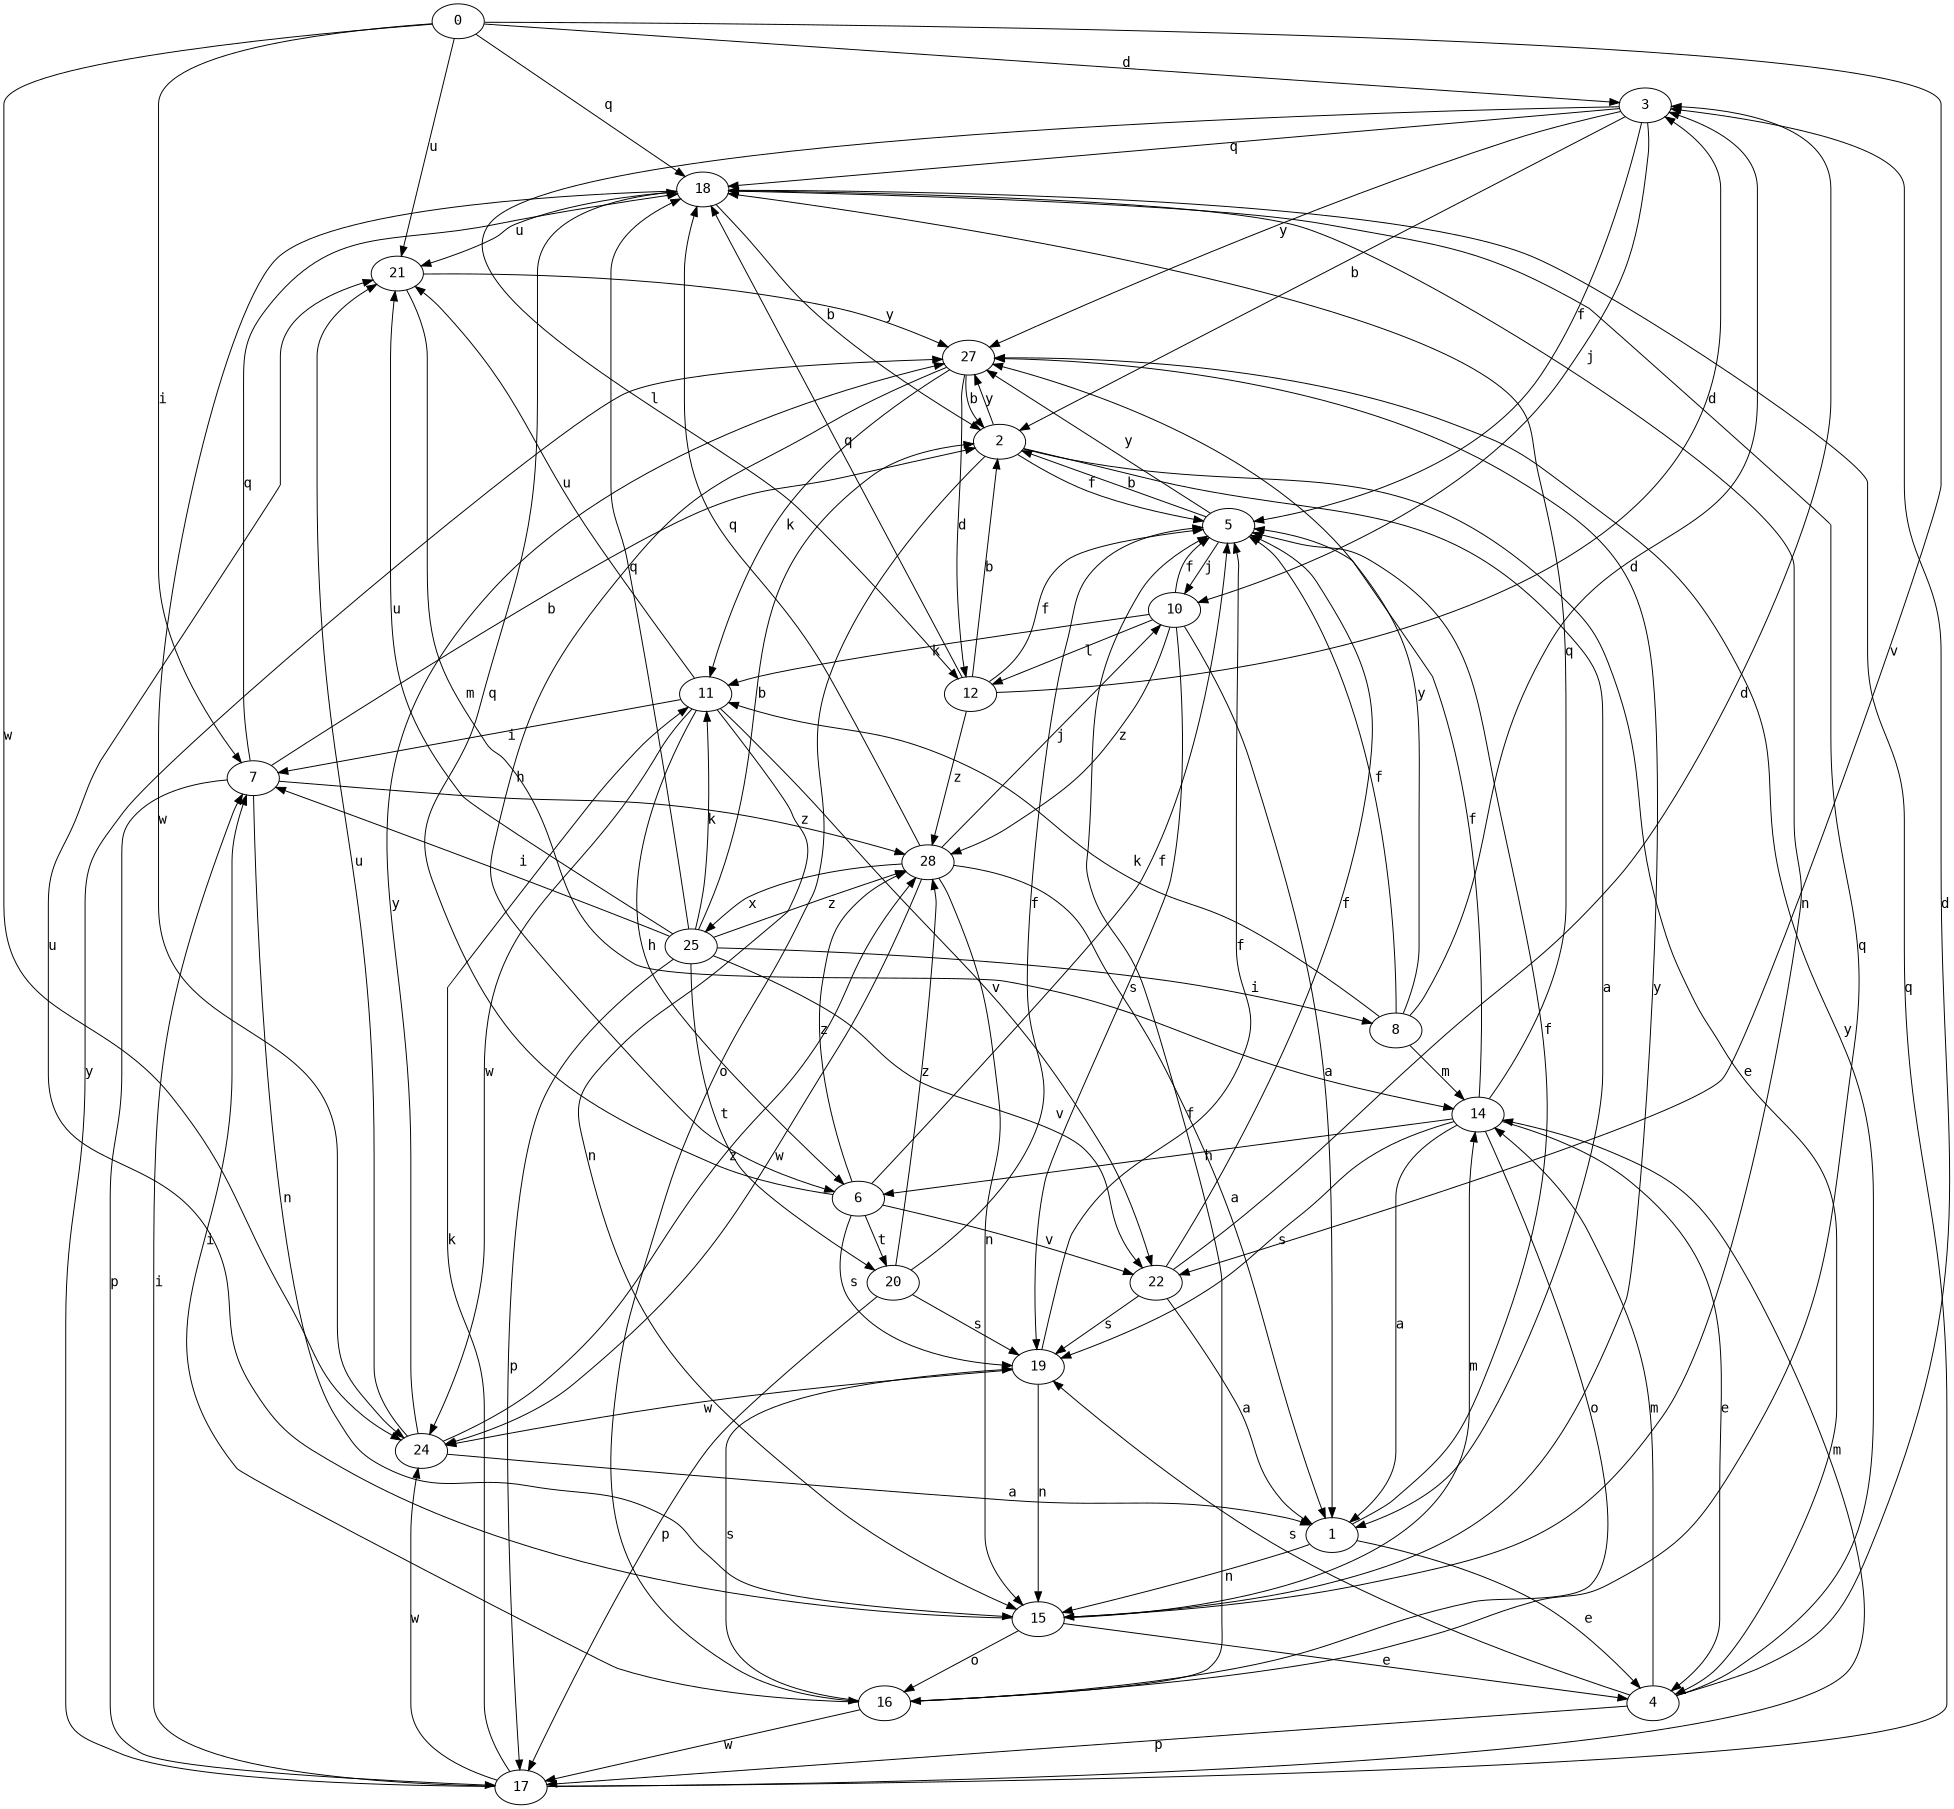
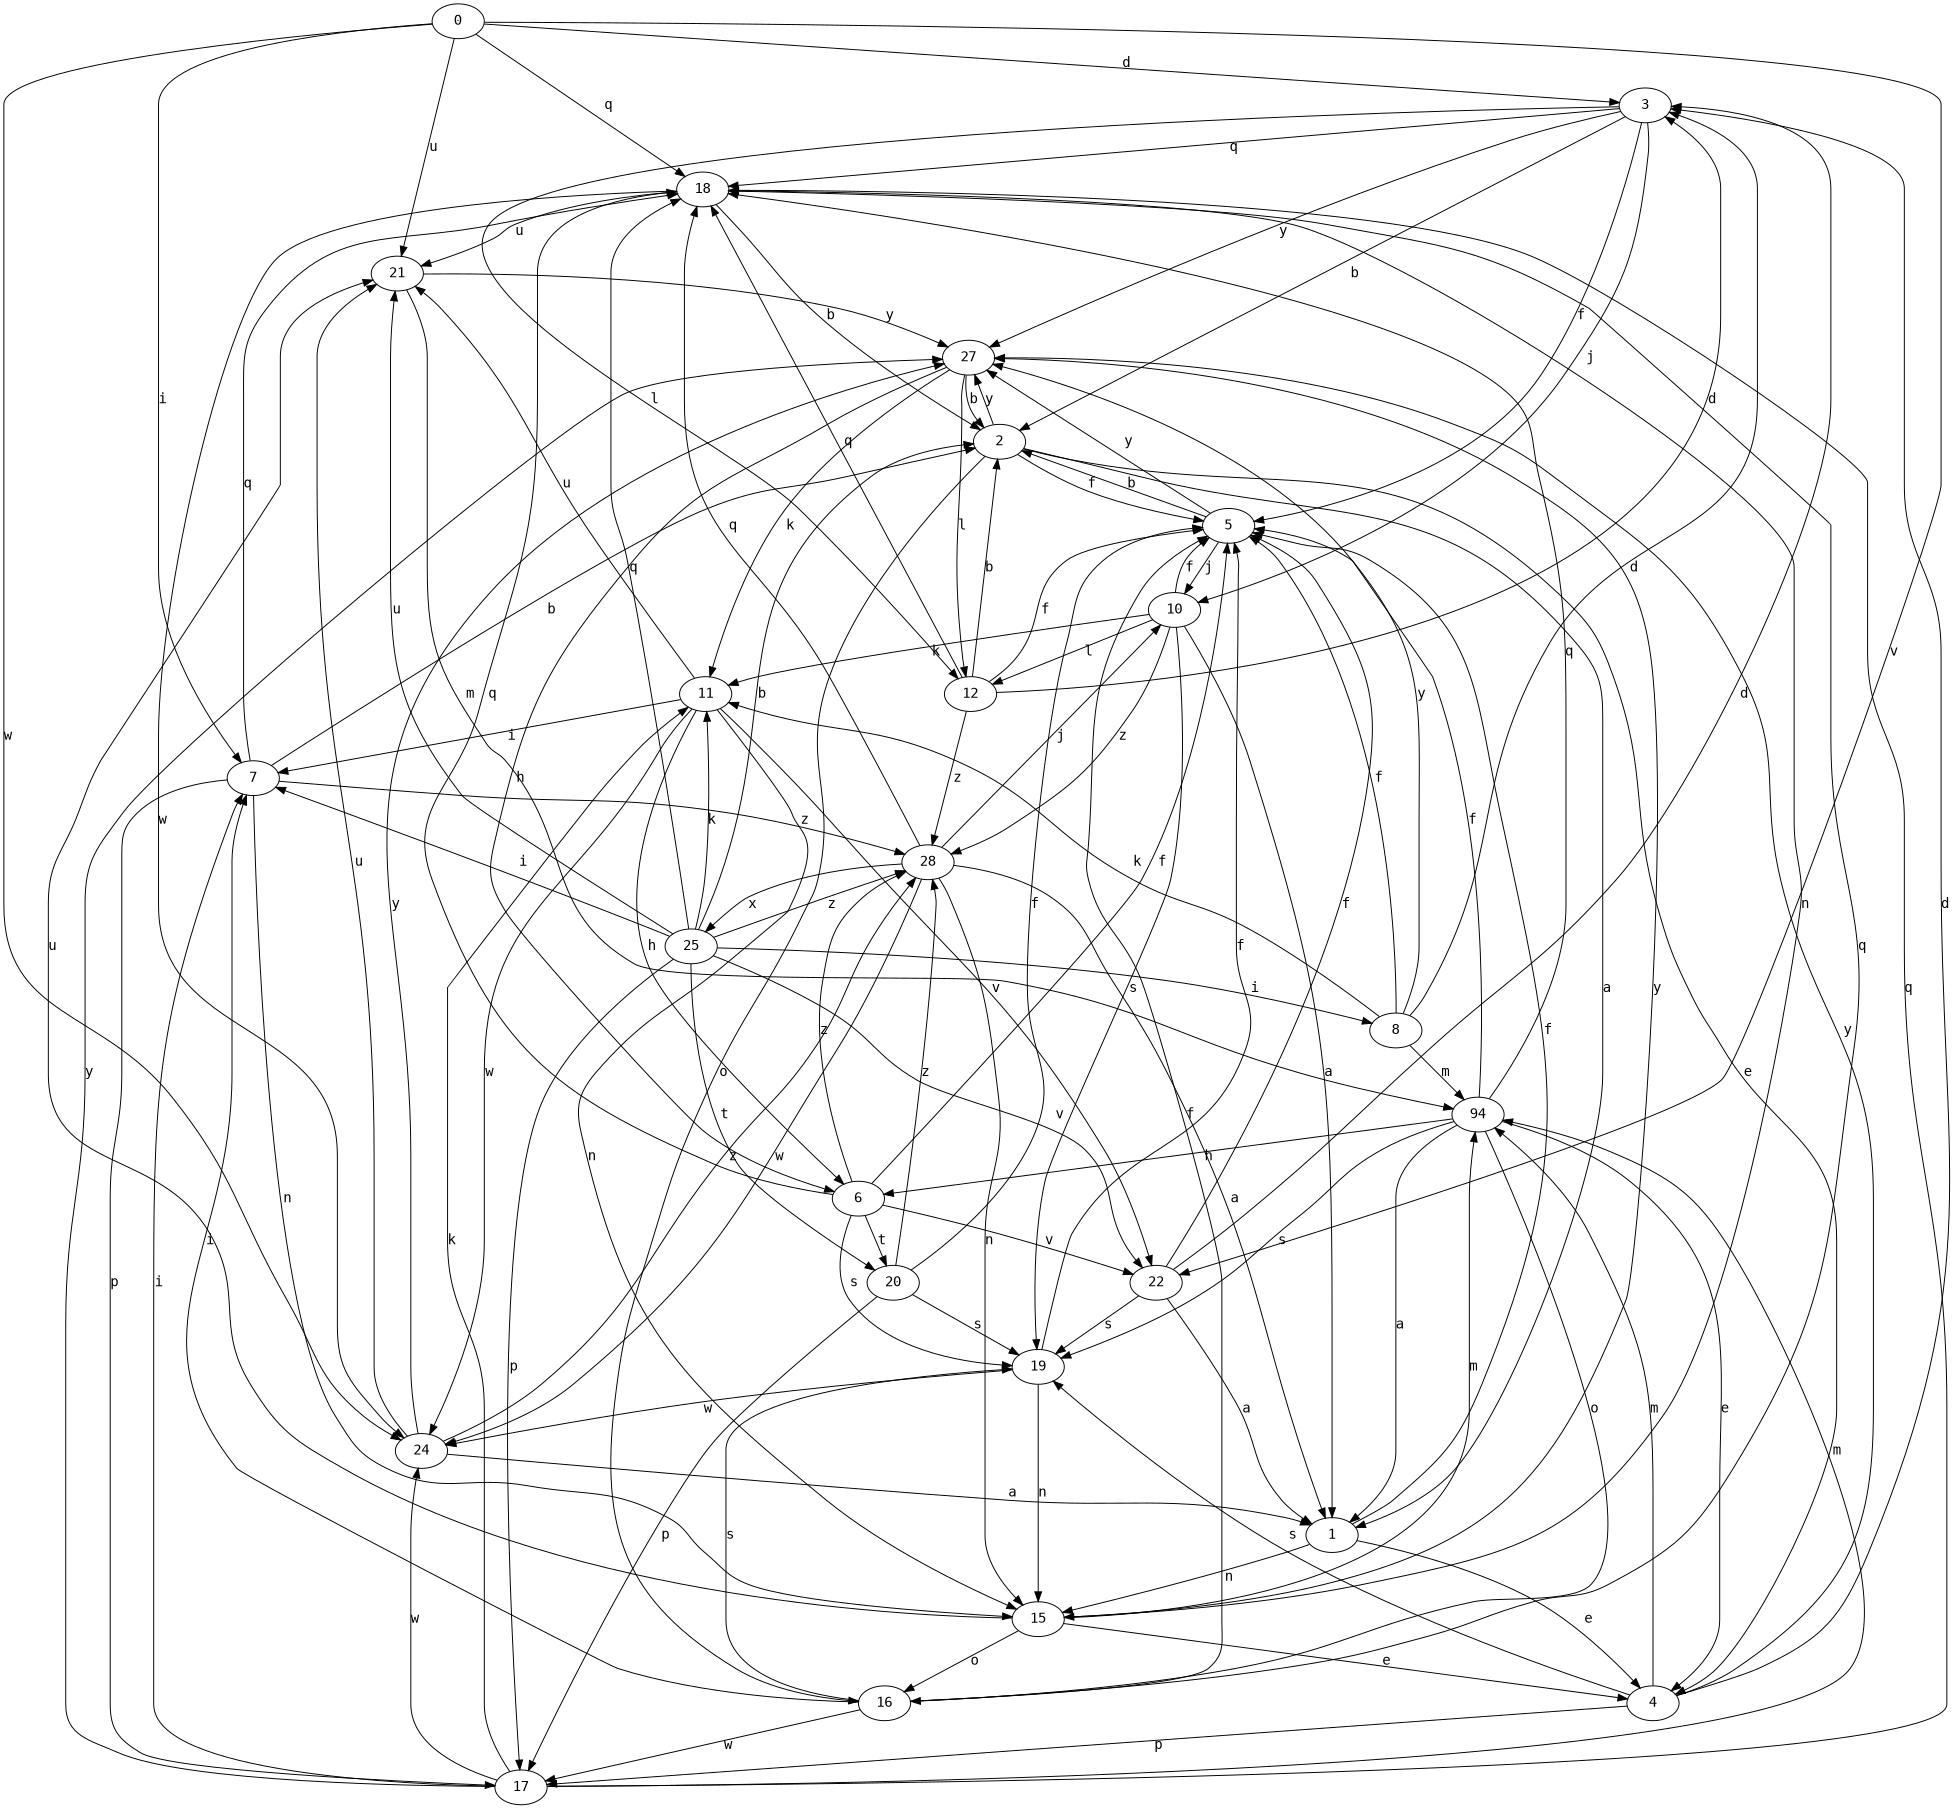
edge "27" -> "12": label "d" -> "l"
node "14": label "14" -> "94"
